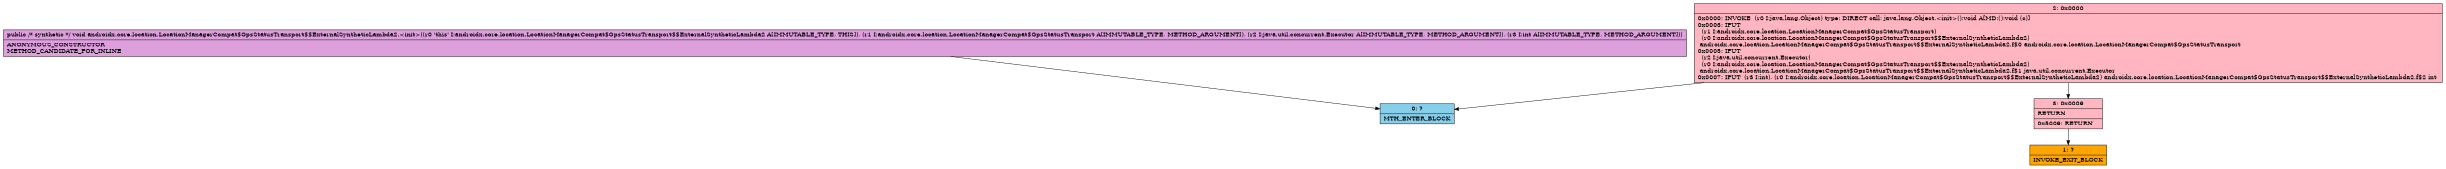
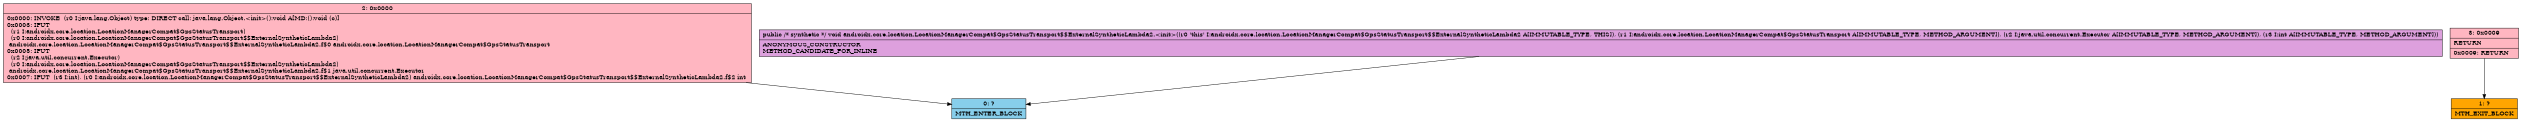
edge "2: 0x0000" -> "3: 0x0009": removed
node "3: 0x0009": text "0x5009: RETURN" -> "0x0009: RETURN"
node "1: ?": text "INVOKE_EXIT_BLOCK" -> "MTH_EXIT_BLOCK"
